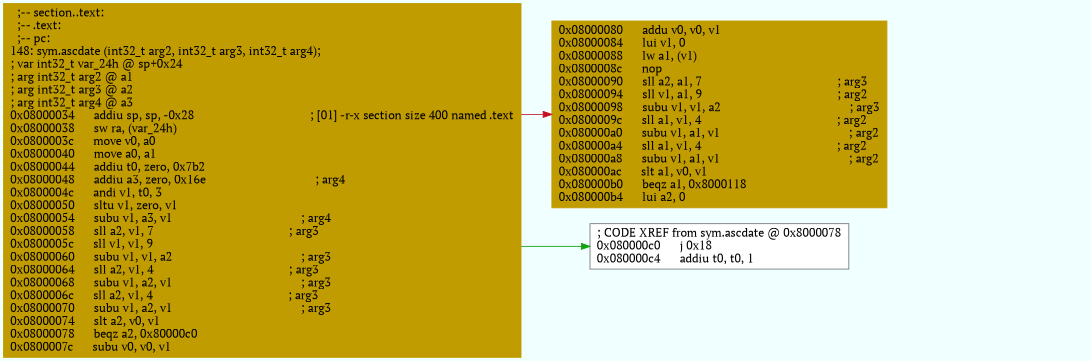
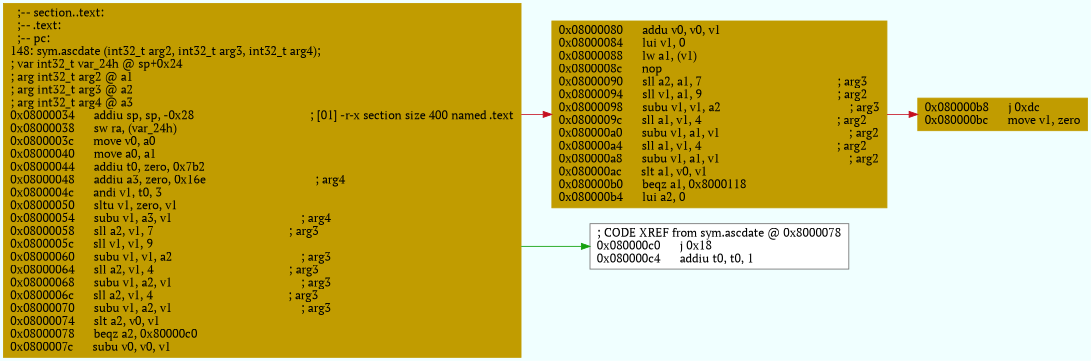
node "0x080000b8      j 0xdc 0x080000bc      move v1, zero": added
